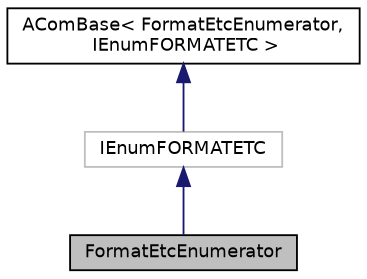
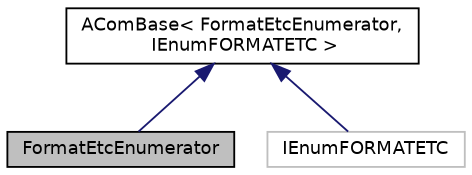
edge "FormatEtcEnumerator" -> "IEnumFORMATETC": now "FormatEtcEnumerator" -> "AComBase< FormatEtcEnumerator, IEnumFORMATETC >"
